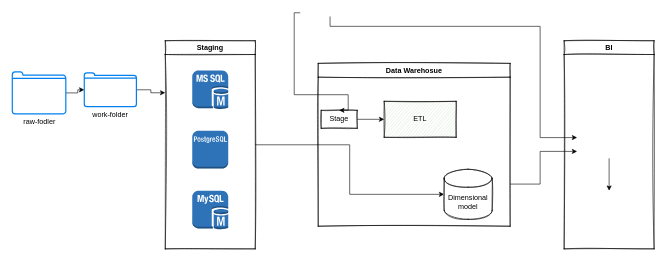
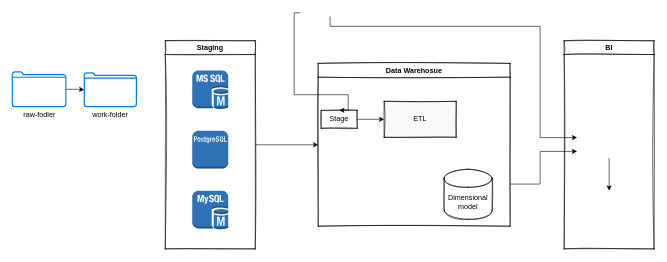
node "raw-fodler": size 54x42 -> 54x35
edge "work-folder" -> "Staging": removed
edge "Staging" -> "Dimensional model": now "Staging" -> "Data Warehosue"
